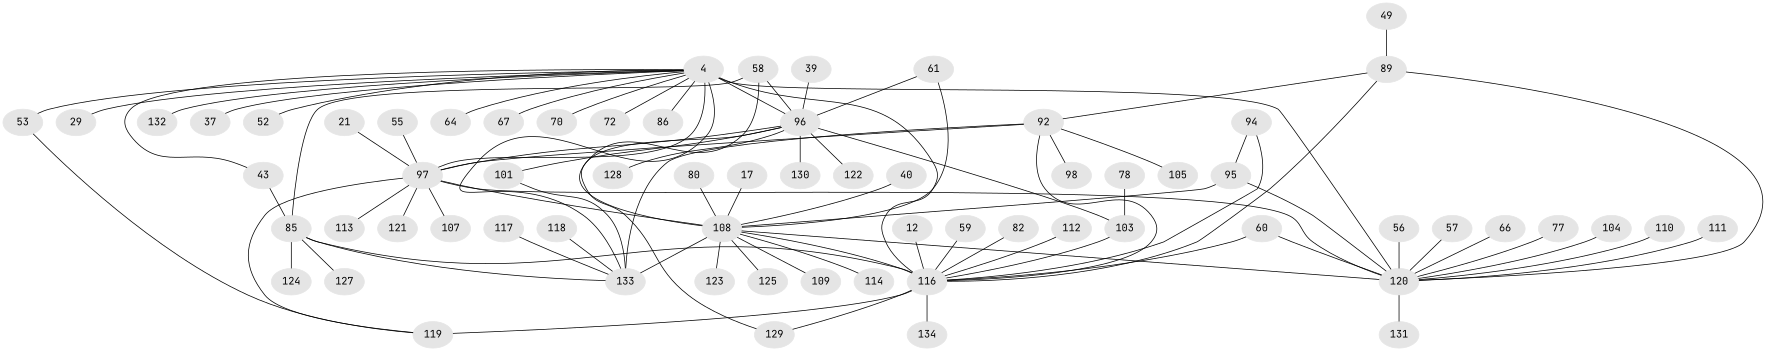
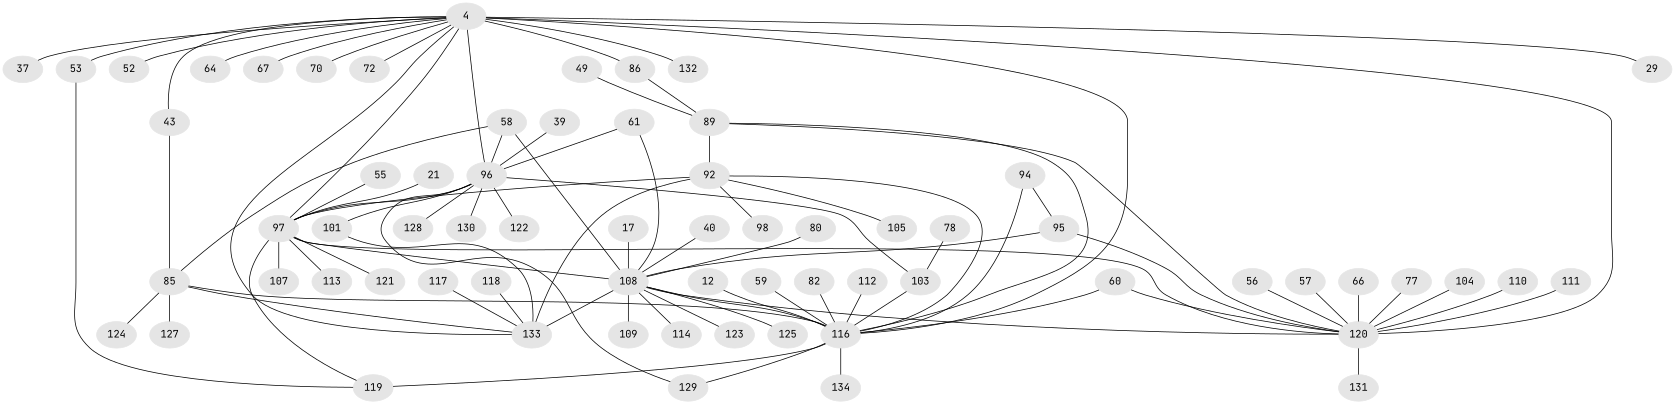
edge "86" -- "89": added
